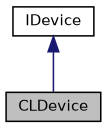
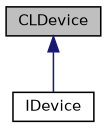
edge "CLDevice" -> "IDevice": reversed
